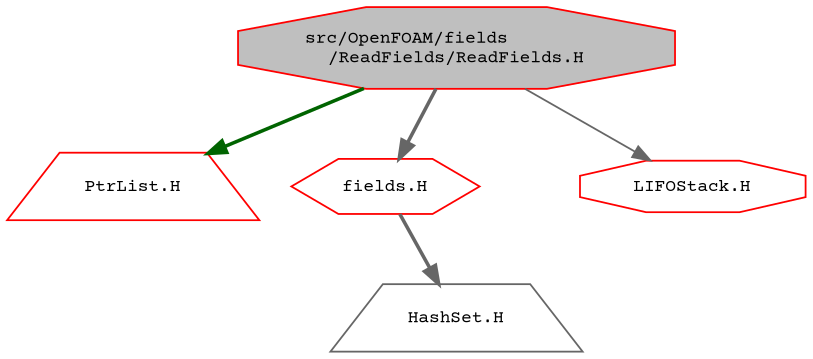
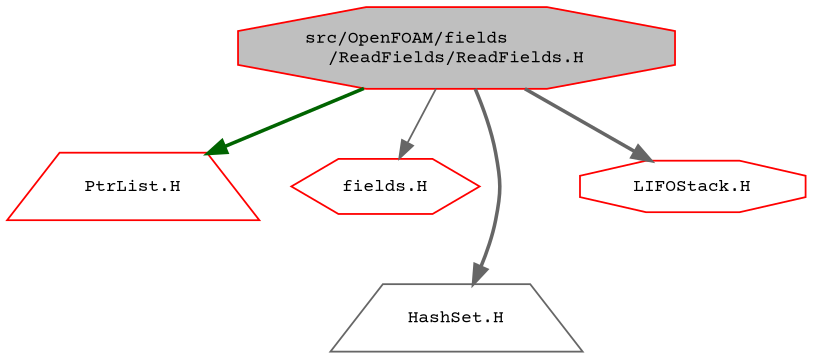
edge "src/OpenFOAM/fields /ReadFields/ReadFields.H" -> "fields.H": style bold -> solid
edge "src/OpenFOAM/fields /ReadFields/ReadFields.H" -> "LIFOStack.H": style solid -> bold
edge "fields.H" -> "HashSet.H": now "src/OpenFOAM/fields /ReadFields/ReadFields.H" -> "HashSet.H"
